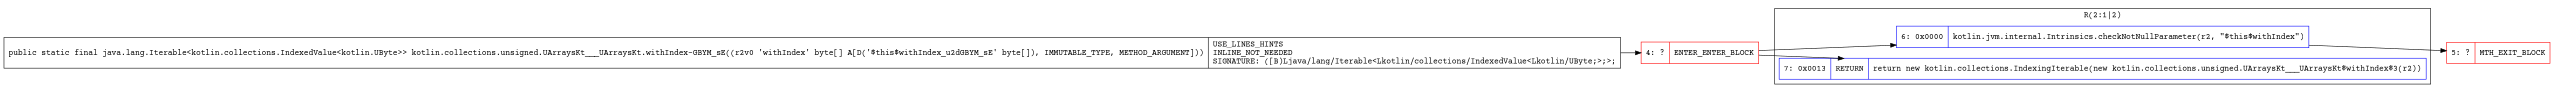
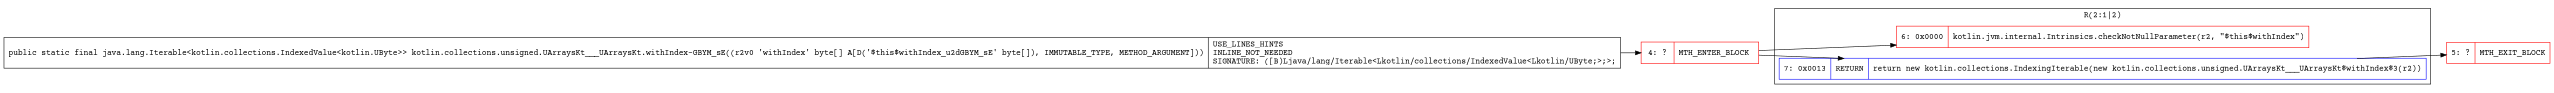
node "6: 0x0000": color blue -> red
edge "6: 0x0000" -> "5: ?": now "7: 0x0013" -> "5: ?"
node "4: ?": text "ENTER_ENTER_BLOCK" -> "MTH_ENTER_BLOCK"
